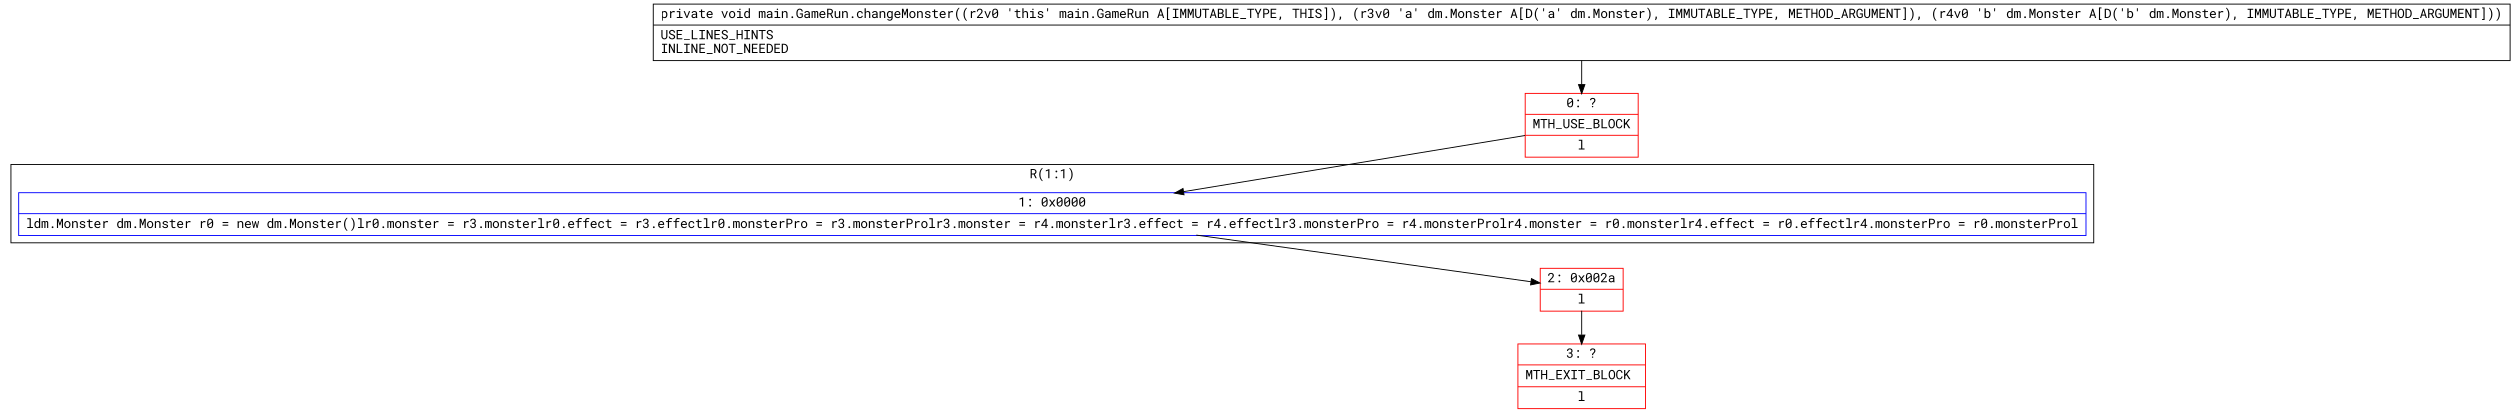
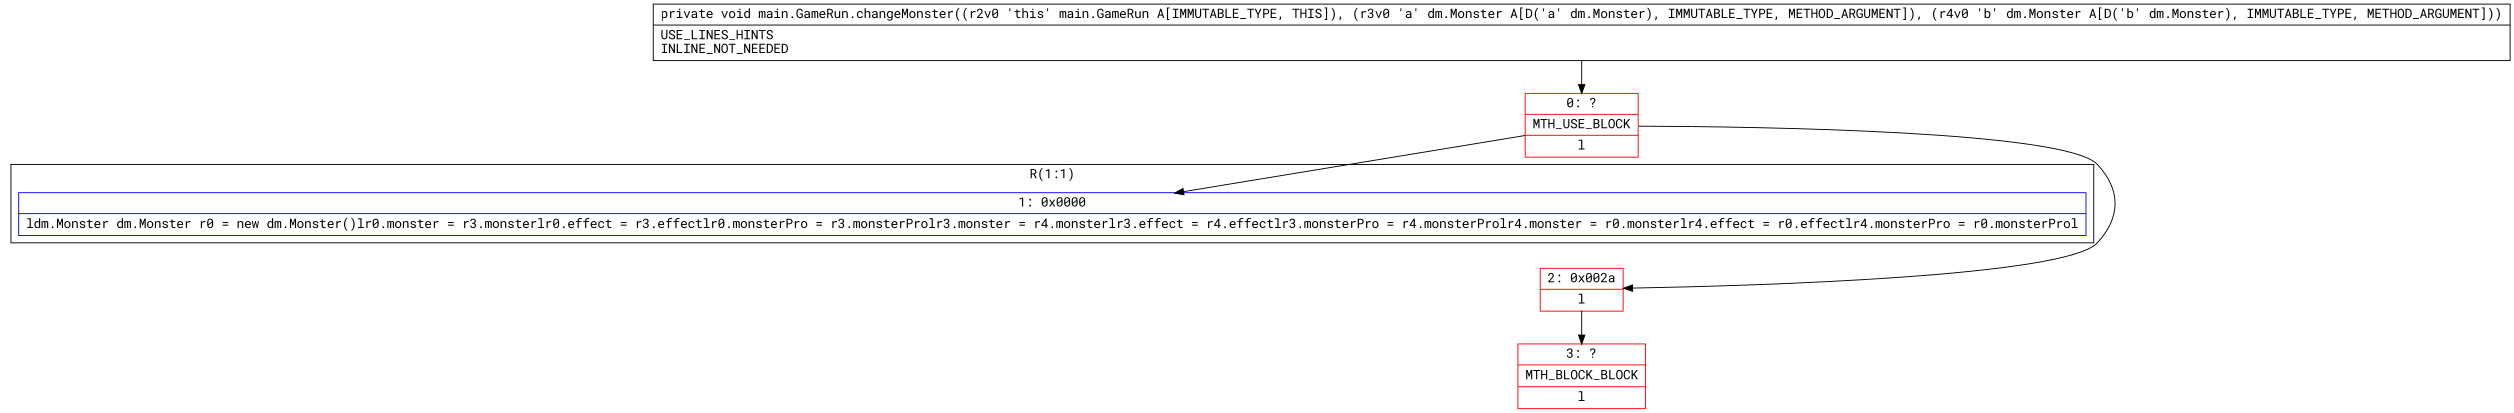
edge "1: 0x0000" -> "2: 0x002a": now "0: ?" -> "2: 0x002a"
node "3: ?": text "MTH_EXIT_BLOCK" -> "MTH_BLOCK_BLOCK"
